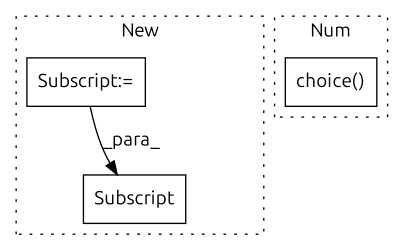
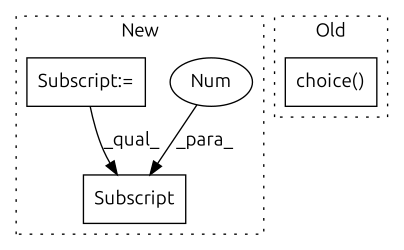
cluster "Num": label "Num" -> "Old"
node "Num": added
edge "Subscript:=" -> "Subscript": label "_para_" -> "_qual_"
